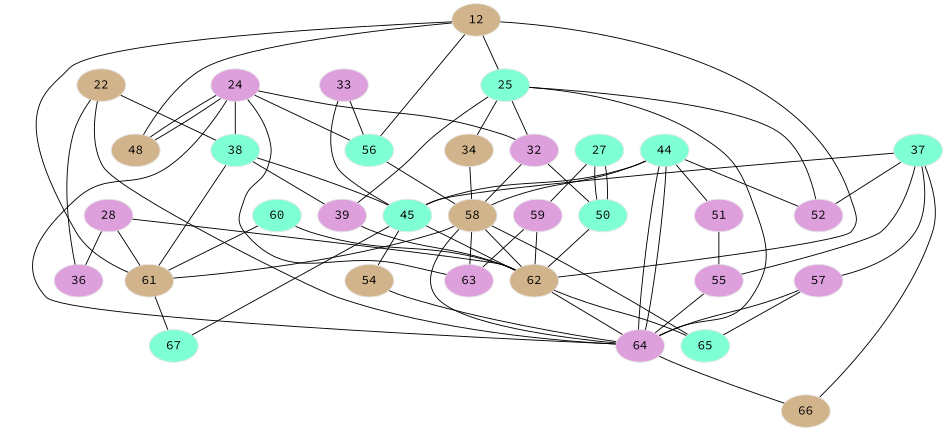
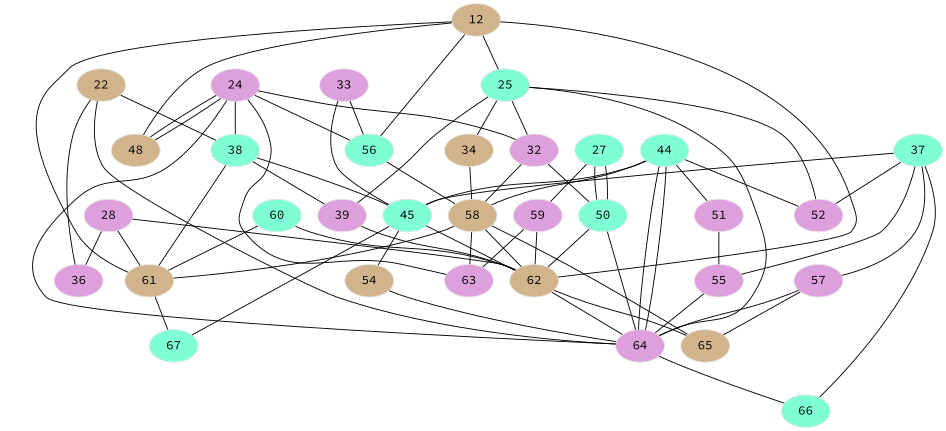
edge "58" -- "64": now "50" -- "64"
node "65": fillcolor aquamarine -> tan
node "66": fillcolor tan -> aquamarine
